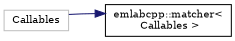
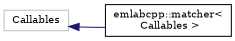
edge "Callables" -> "emlabcpp::matcher< Callables >": reversed
